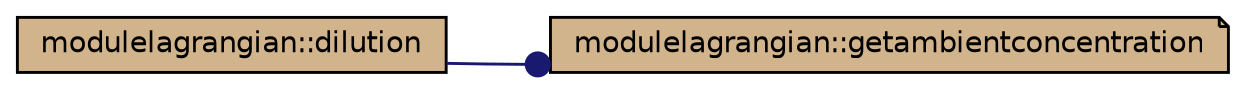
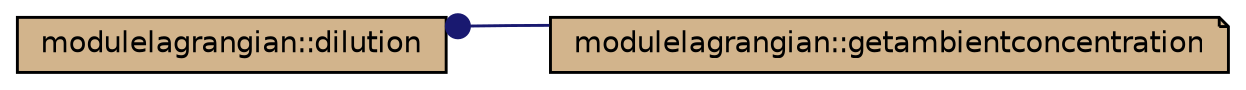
edge "modulelagrangian::dilution" -> "modulelagrangian::getambientconcentration": reversed
